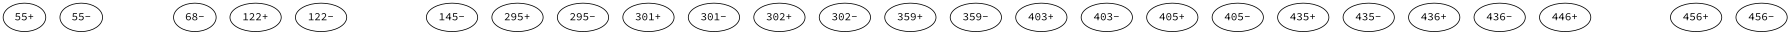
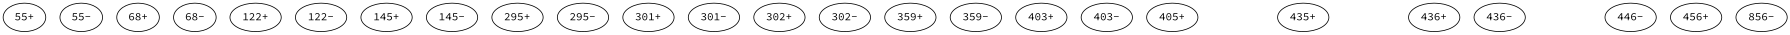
node "68+": added
node "145+": added
node "405-": removed
node "435-": removed
node "446+": removed
node "446-": added
node "456-": label "456-" -> "856-"
